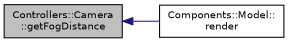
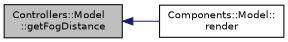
node "Controllers::Camera ::getFogDistance": label "Controllers::Camera ::getFogDistance" -> "Controllers::Model ::getFogDistance"
